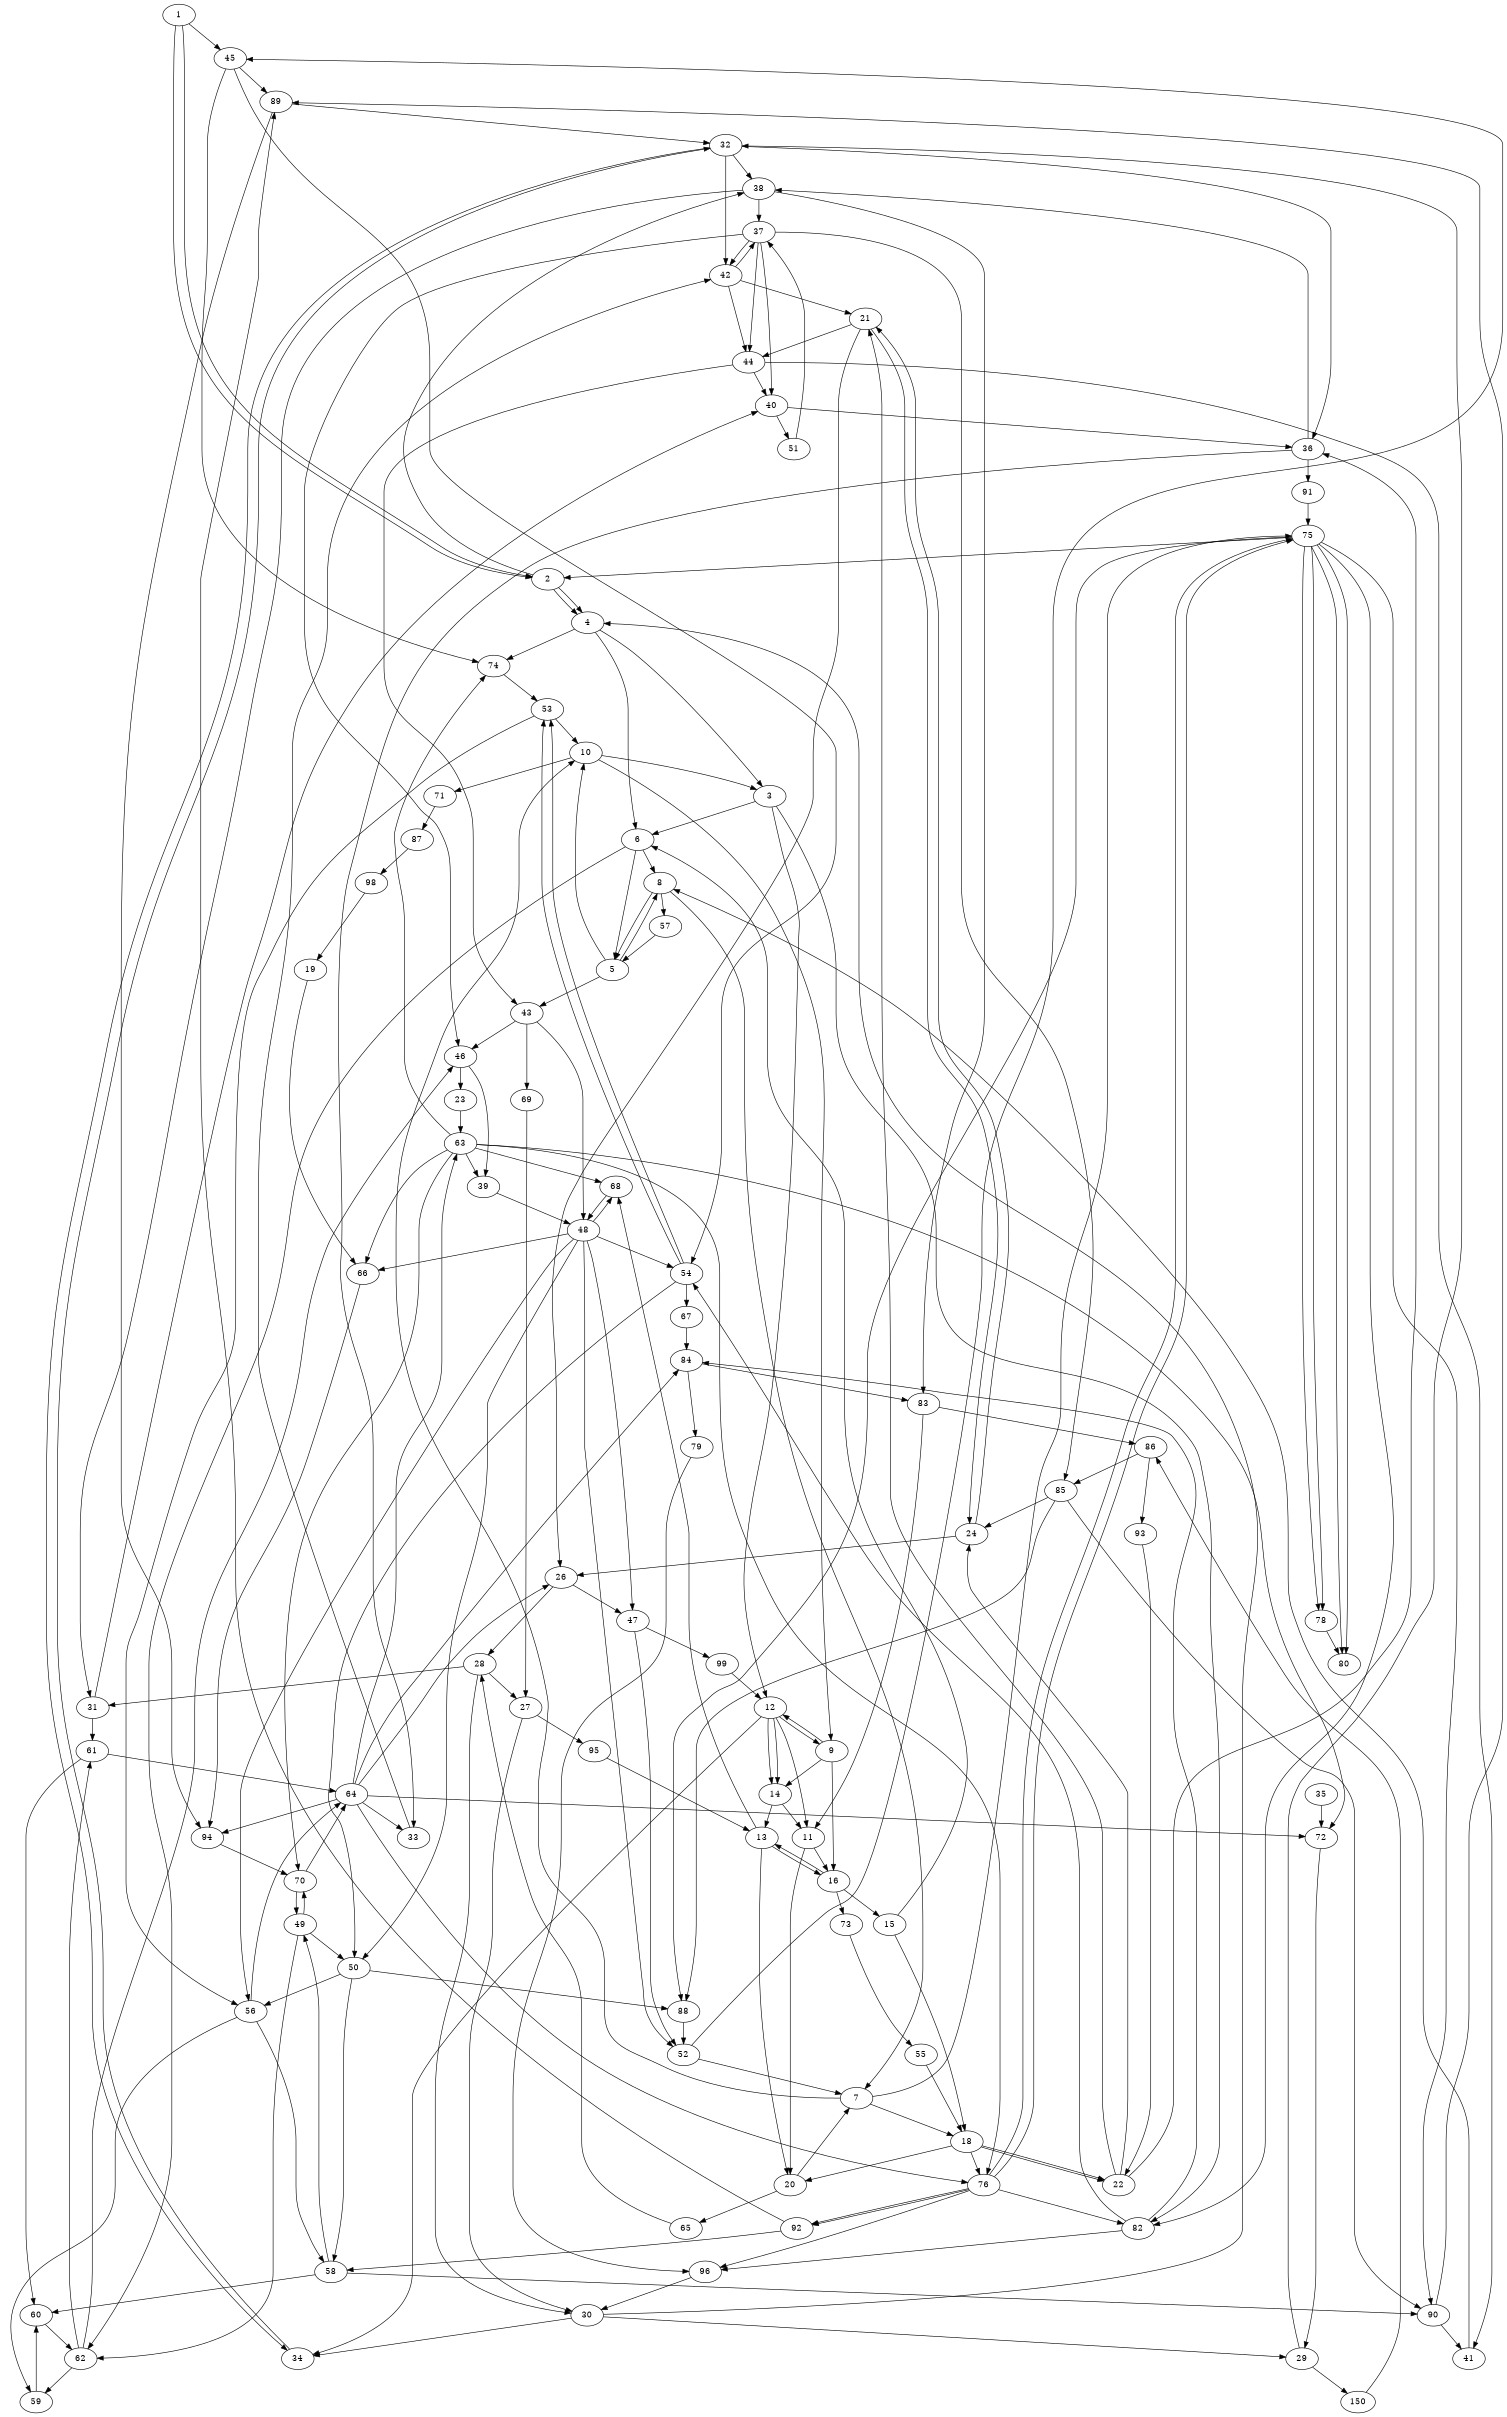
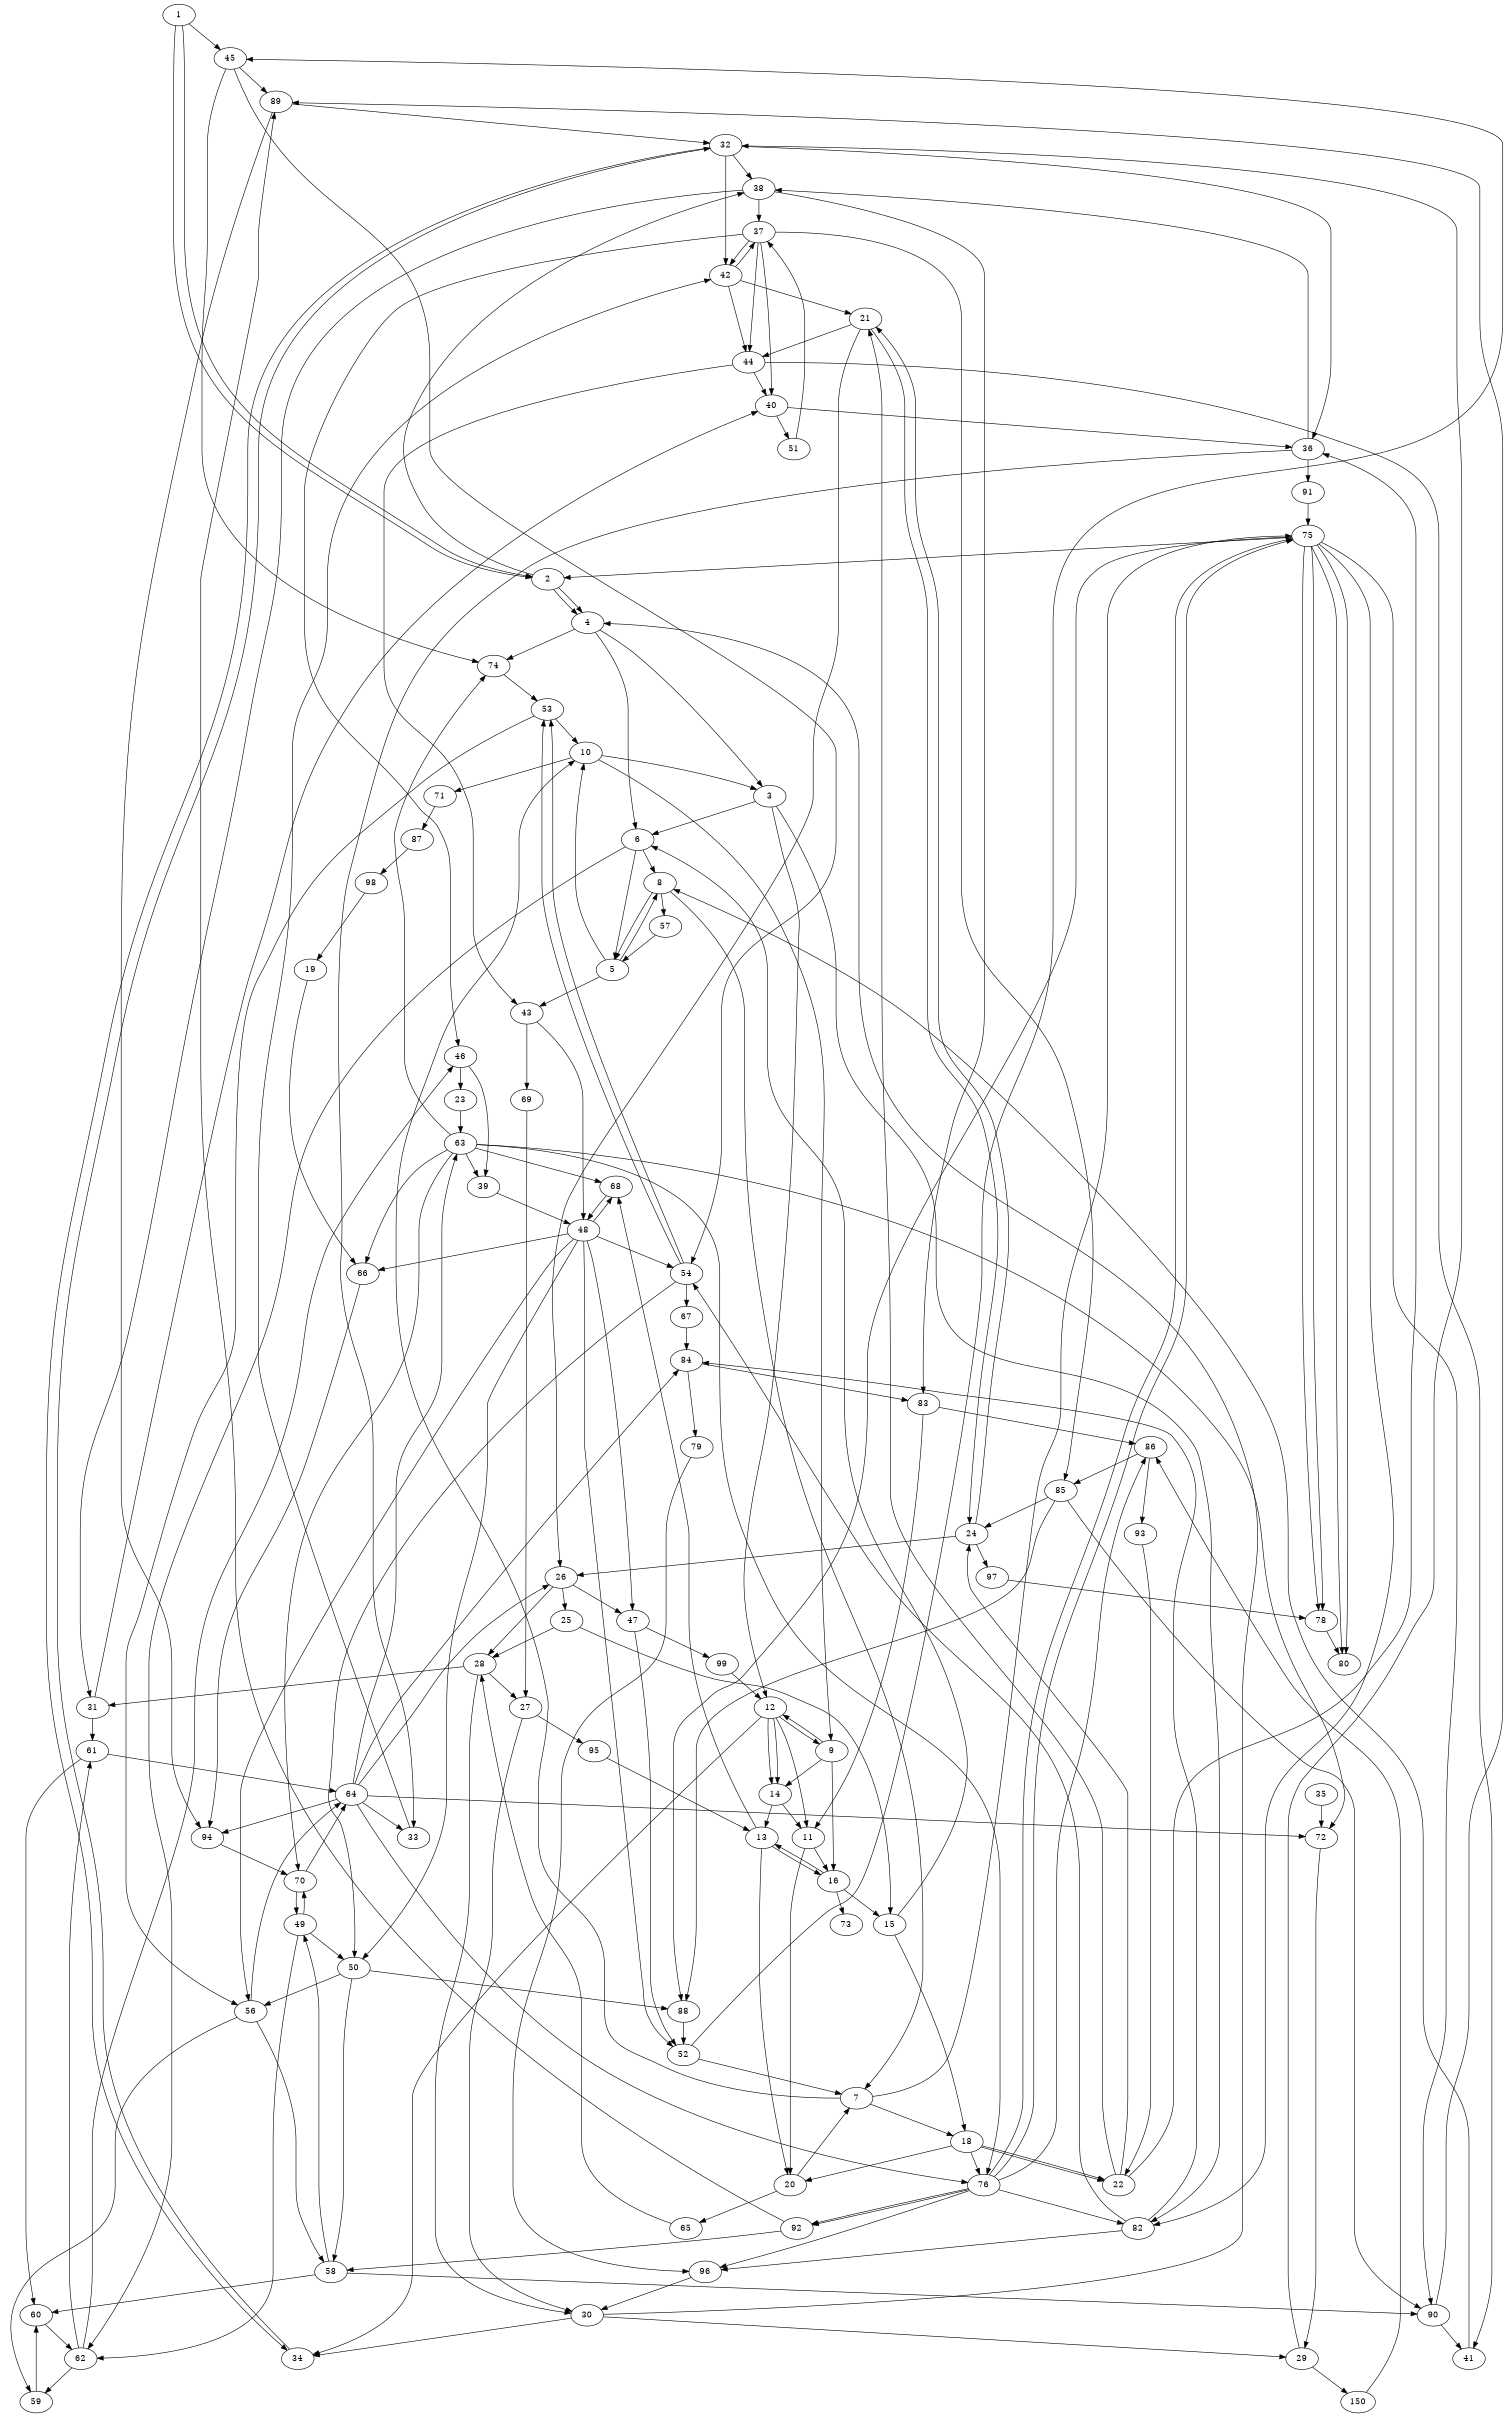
edge "43" -> "46": removed
node "97": added
node "25": added
edge "76" -> "86": added
node "55": removed
